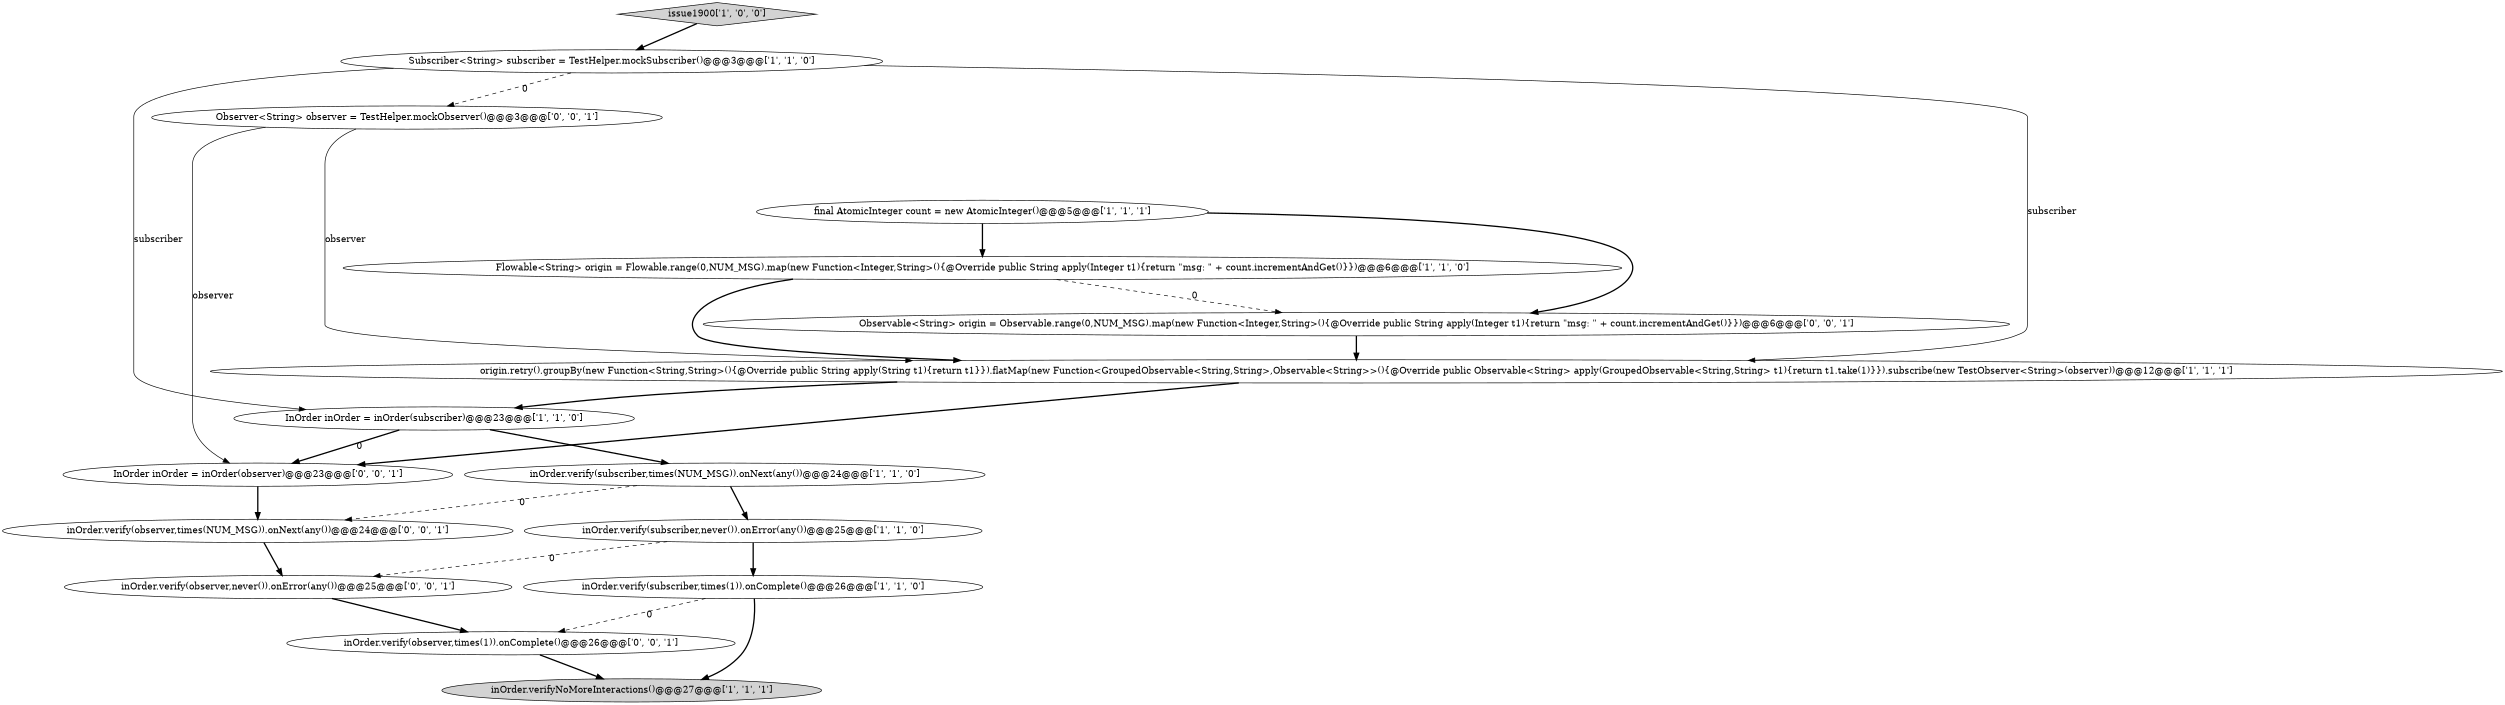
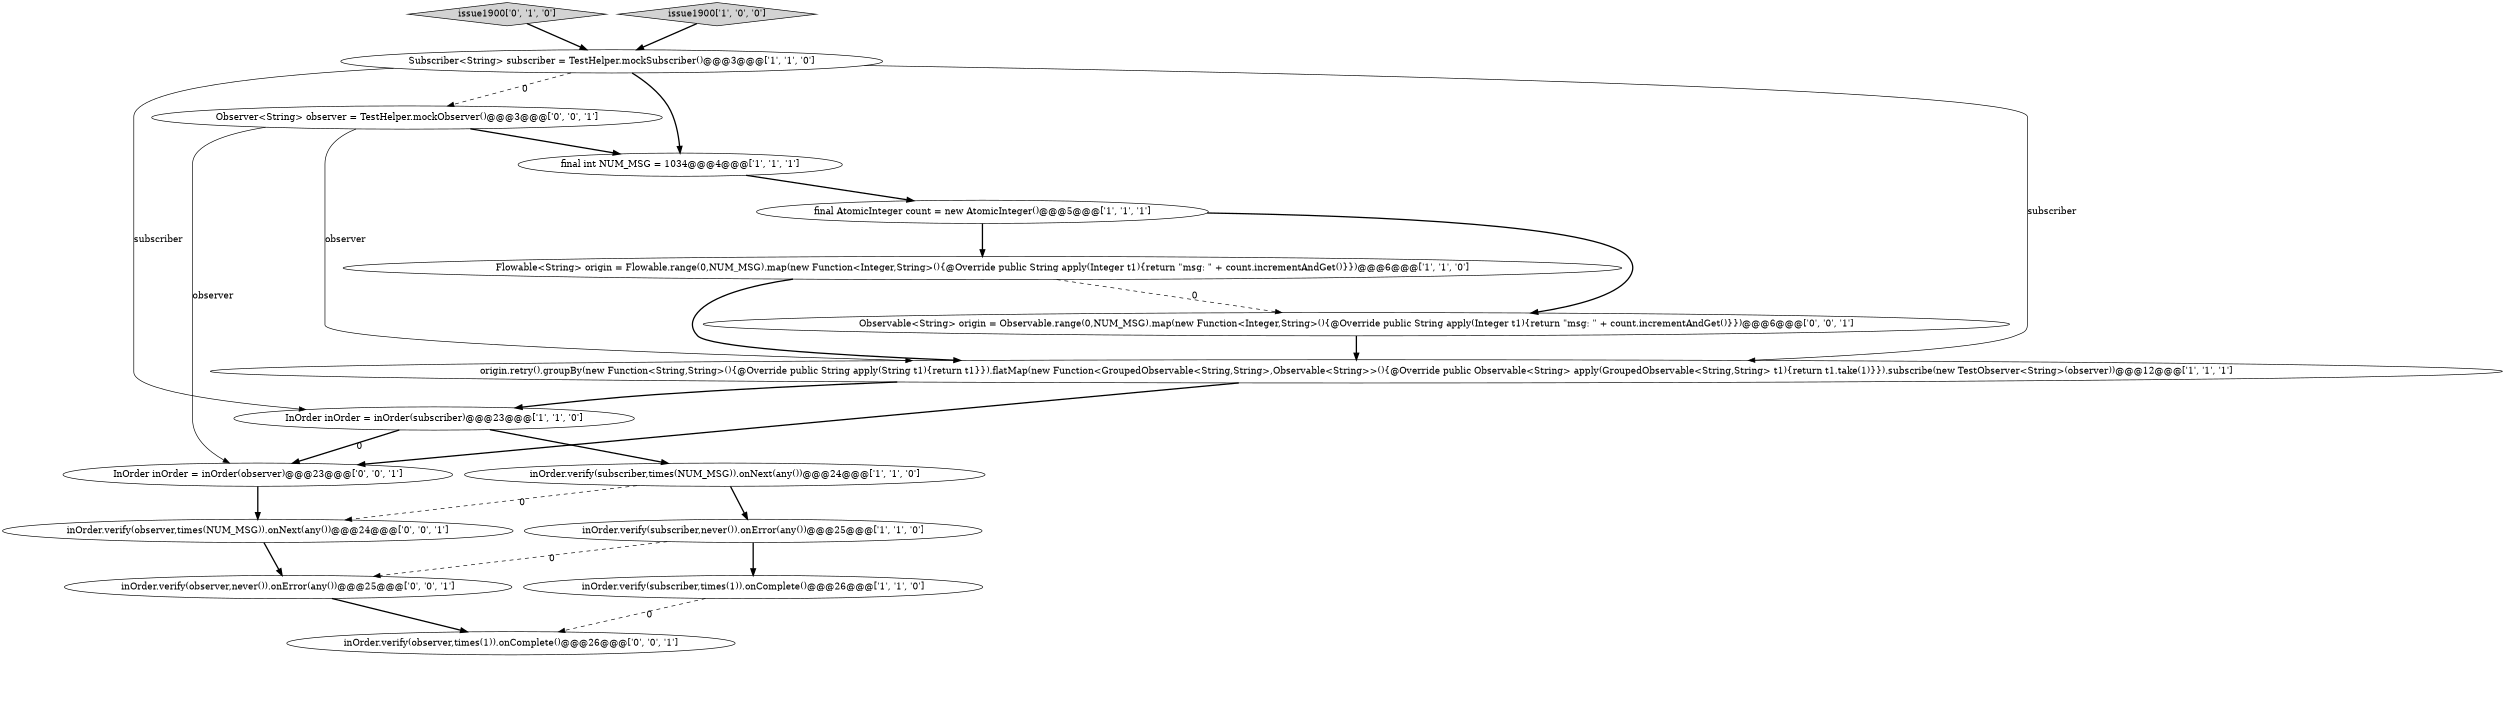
node "issue1900['0', '1', '0']": added
node "final int NUM_MSG = 1034@@@4@@@['1', '1', '1']": added
node "inOrder.verifyNoMoreInteractions()@@@27@@@['1', '1', '1']": removed
